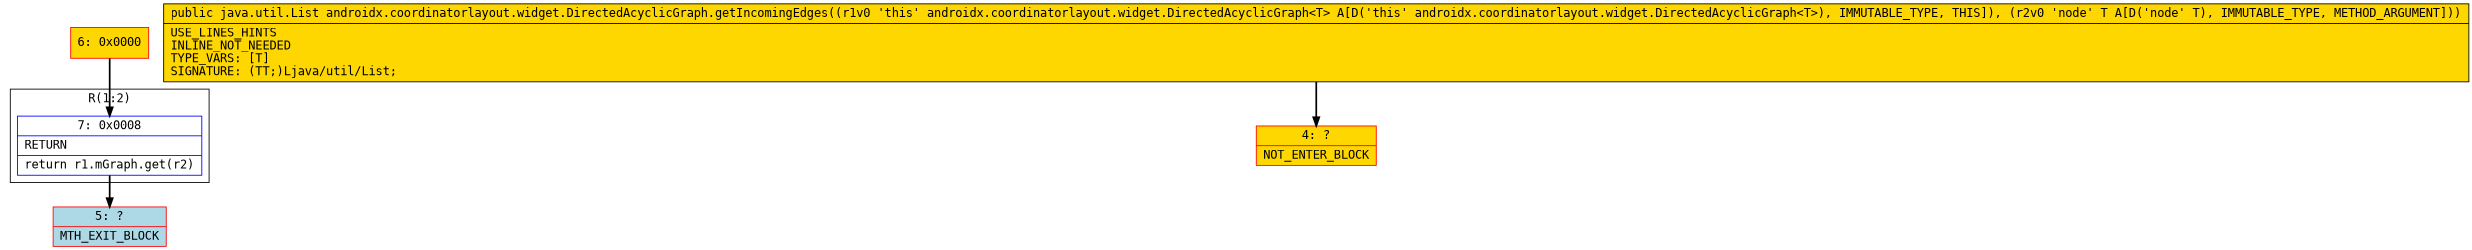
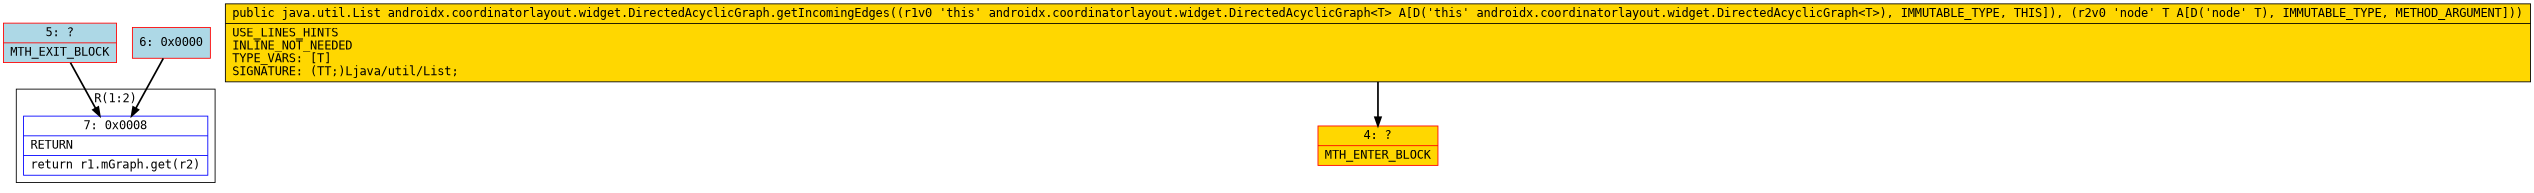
node "6: 0x0000": fillcolor gold -> lightblue
node "4: ?": text "NOT_ENTER_BLOCK" -> "MTH_ENTER_BLOCK"
edge "7: 0x0008" -> "5: ?": reversed
